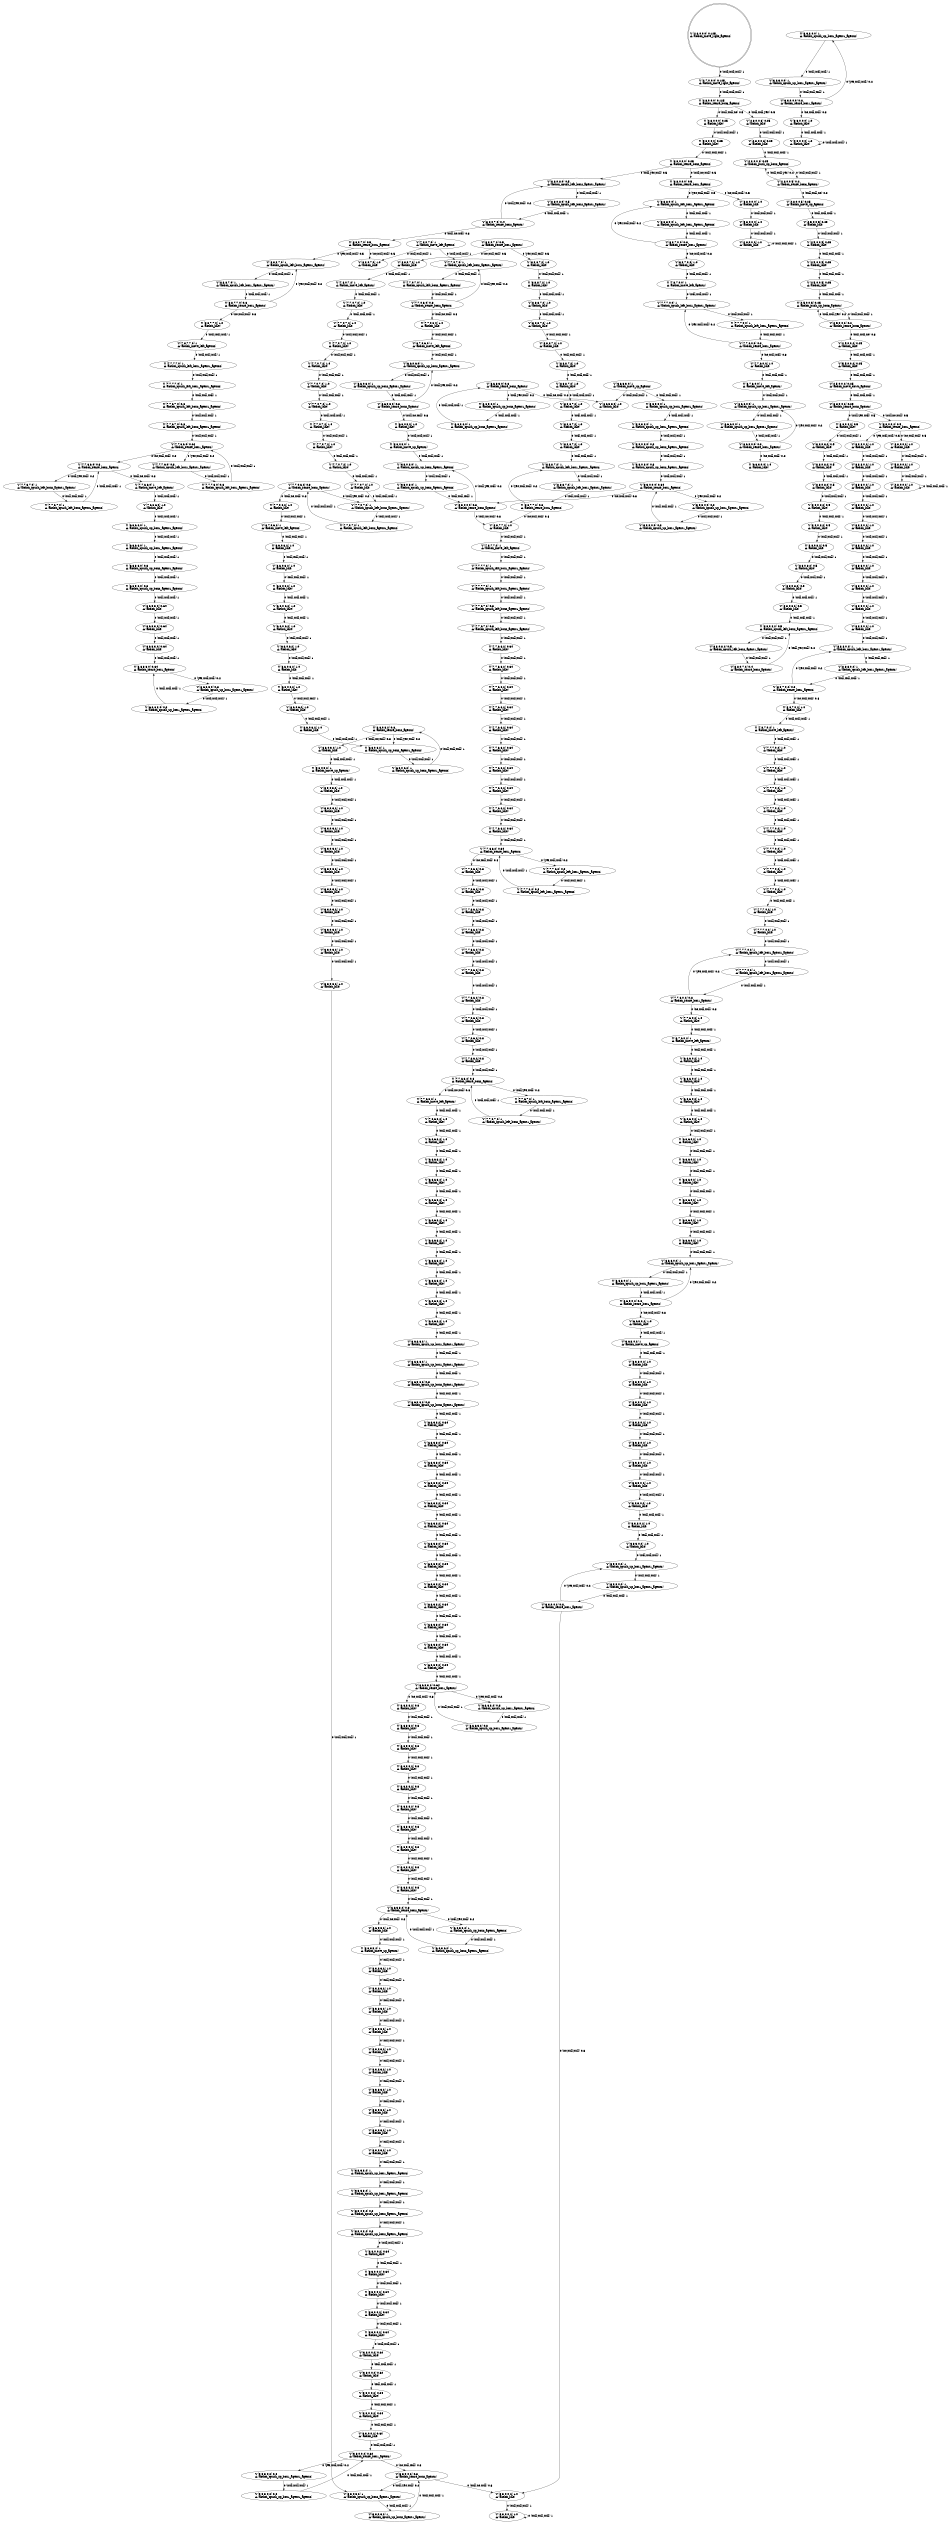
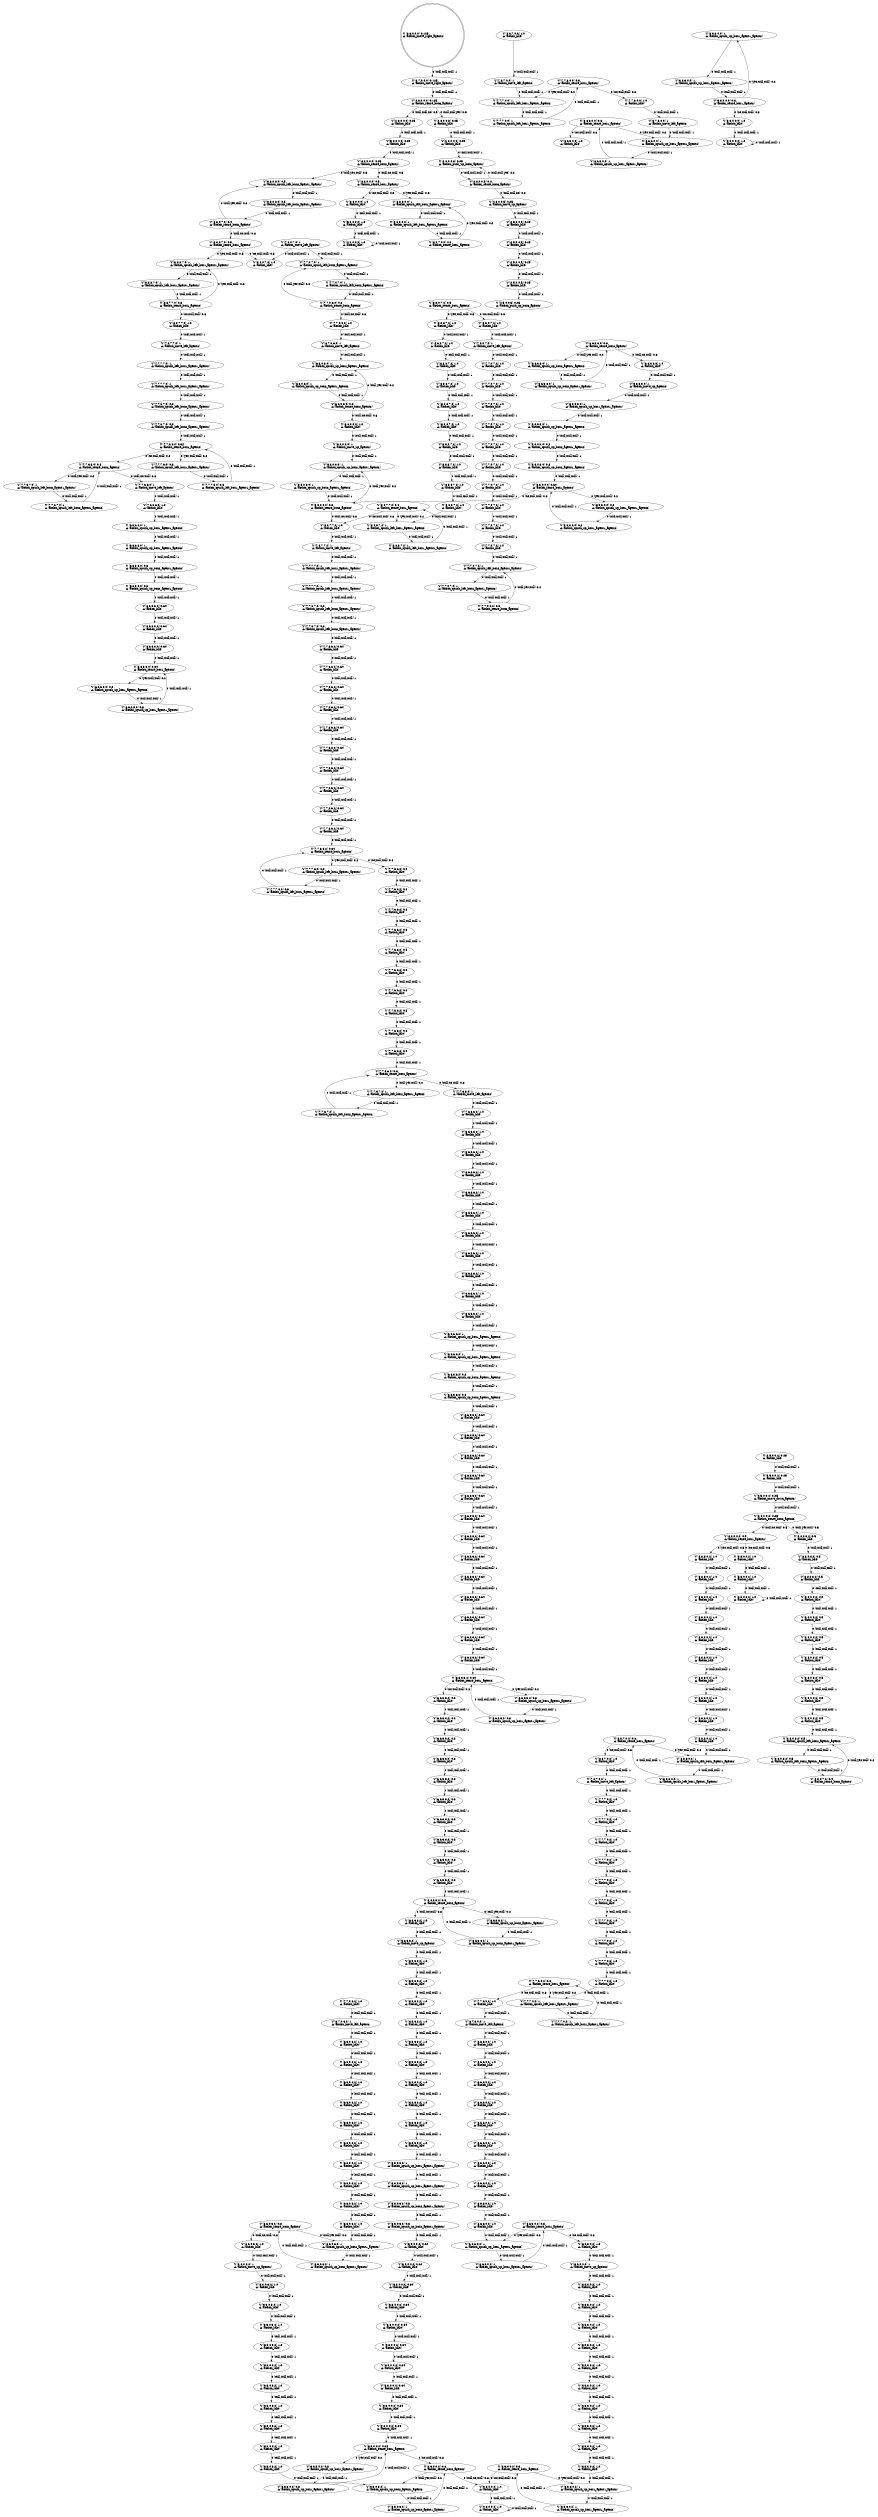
edge "Y (8,8,7,0,0) 0.8 A (action_sense_box1_agent2)" -> "Y (8,8,7,0,0) 1.0 A (action_idle)": removed, label "o (no,null,null) 0.8"
node "Y (2,5,0,0,2) 0.2 A (action_sense_box3_agent2)": removed
edge "Y (3,6,3,3,0) 1 A (action_move_up_agent2)" -> "Y (6,6,3,3,0) 1.0 A (action_idle)": reversed
edge "Y (7,7,0,6,2) 0.8 A (action_sense_box2_agent2)" -> "Y (7,7,0,6,2) 1.0 A (action_idle)": removed, label "o (null,no,null) 0.8"
